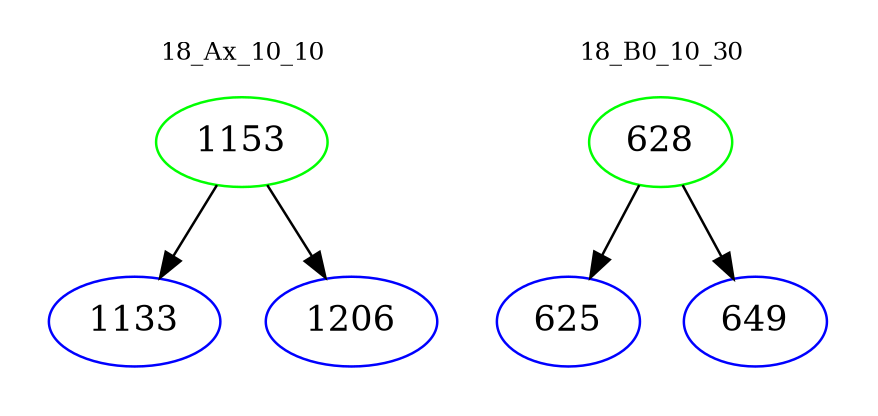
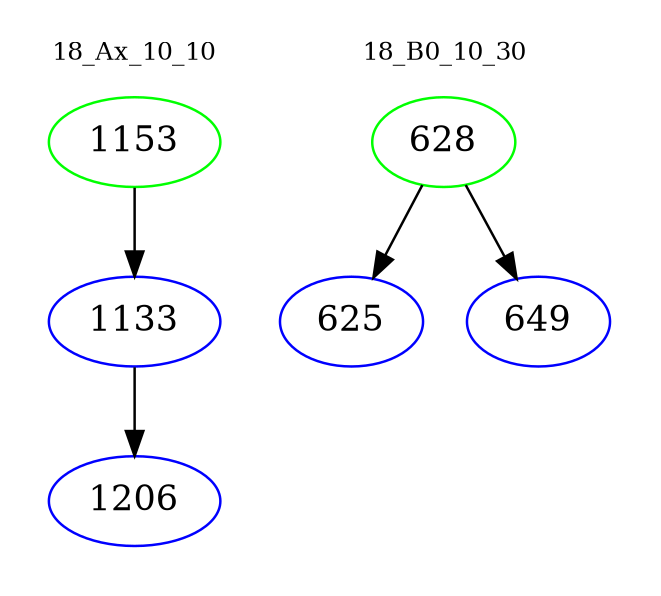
edge "1153" -> "1206": now "1133" -> "1206"
